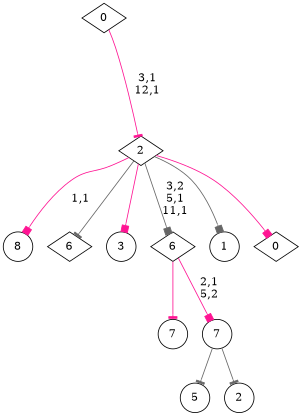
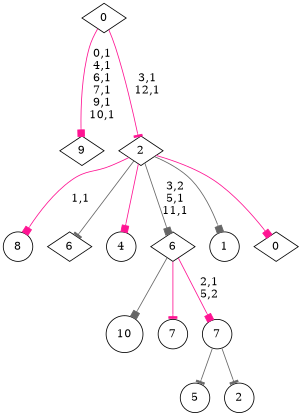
node "9": added
node "3": label "3" -> "4"
node "10": added
